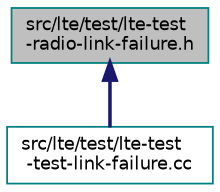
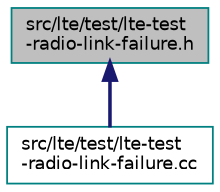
node "src/lte/test/lte-test -test-link-failure.cc": label "src/lte/test/lte-test -test-link-failure.cc" -> "src/lte/test/lte-test -radio-link-failure.cc"
